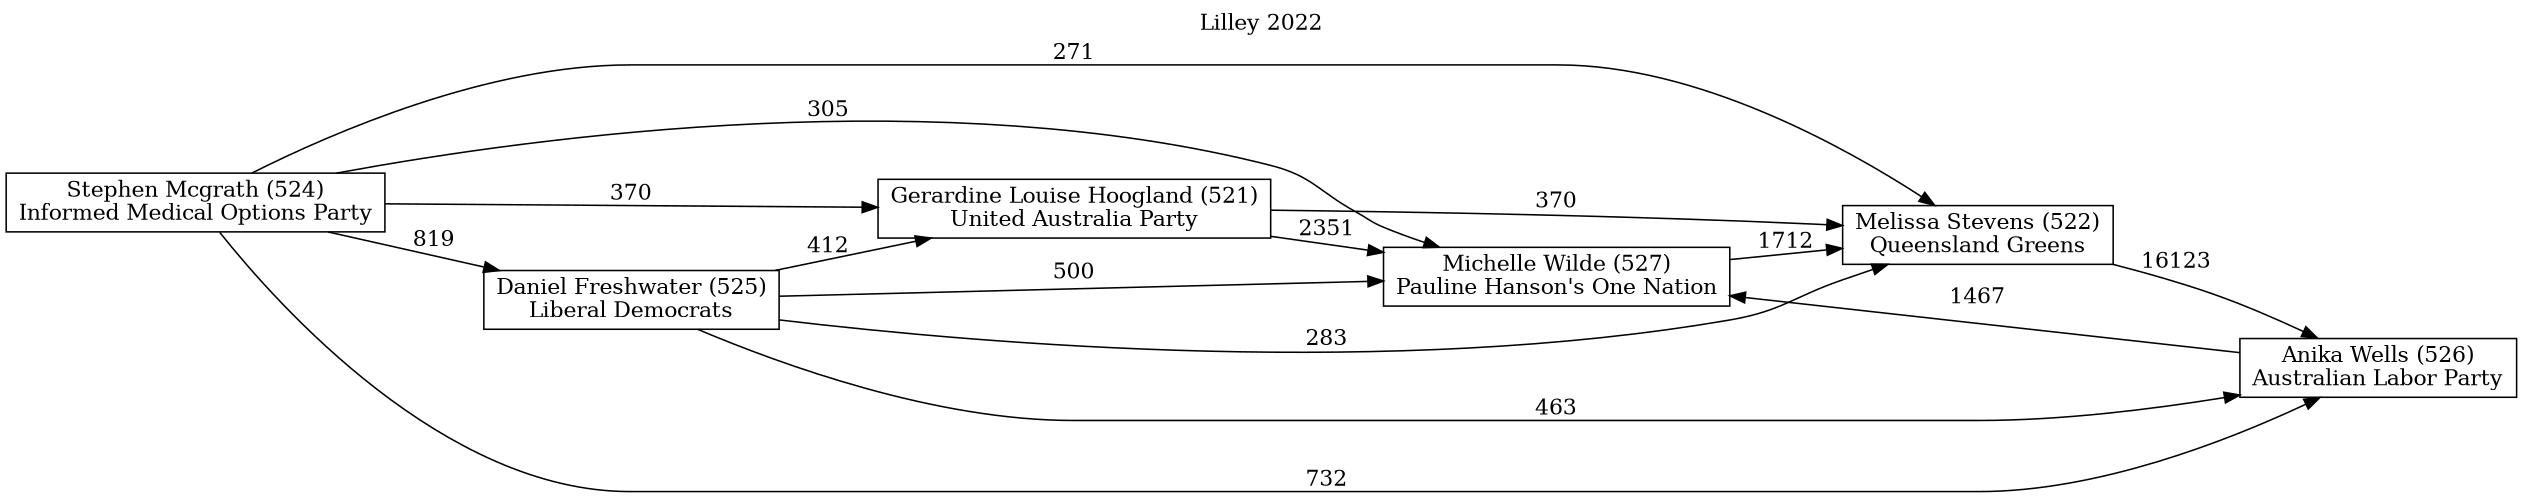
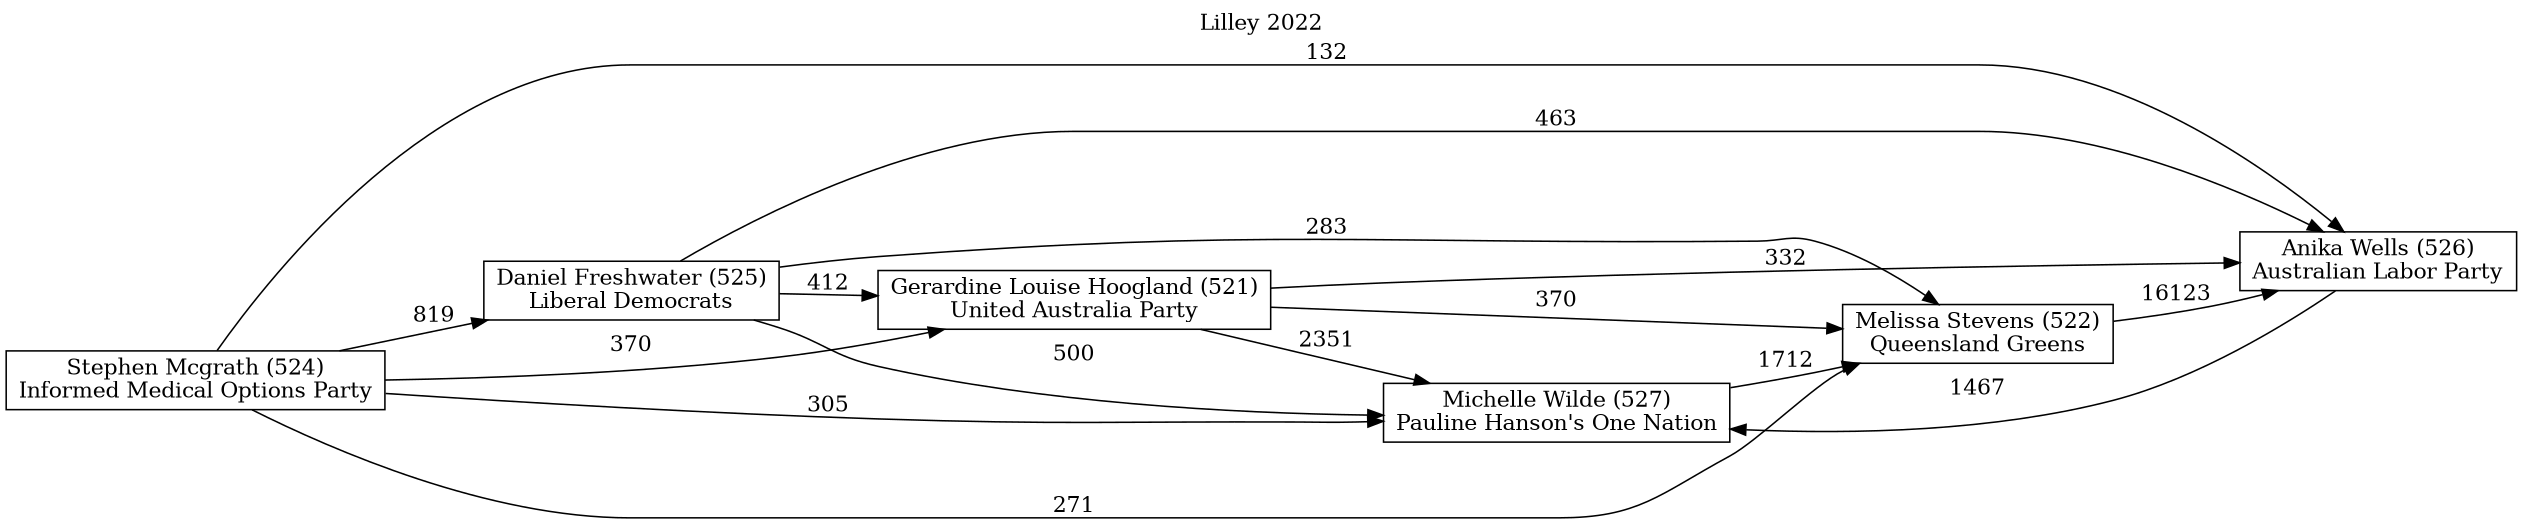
edge "Gerardine Louise Hoogland (521) United Australia Party" -> "Anika Wells (526) Australian Labor Party": added, label "332"
edge "Stephen Mcgrath (524) Informed Medical Options Party" -> "Anika Wells (526) Australian Labor Party": label "732" -> "132"
